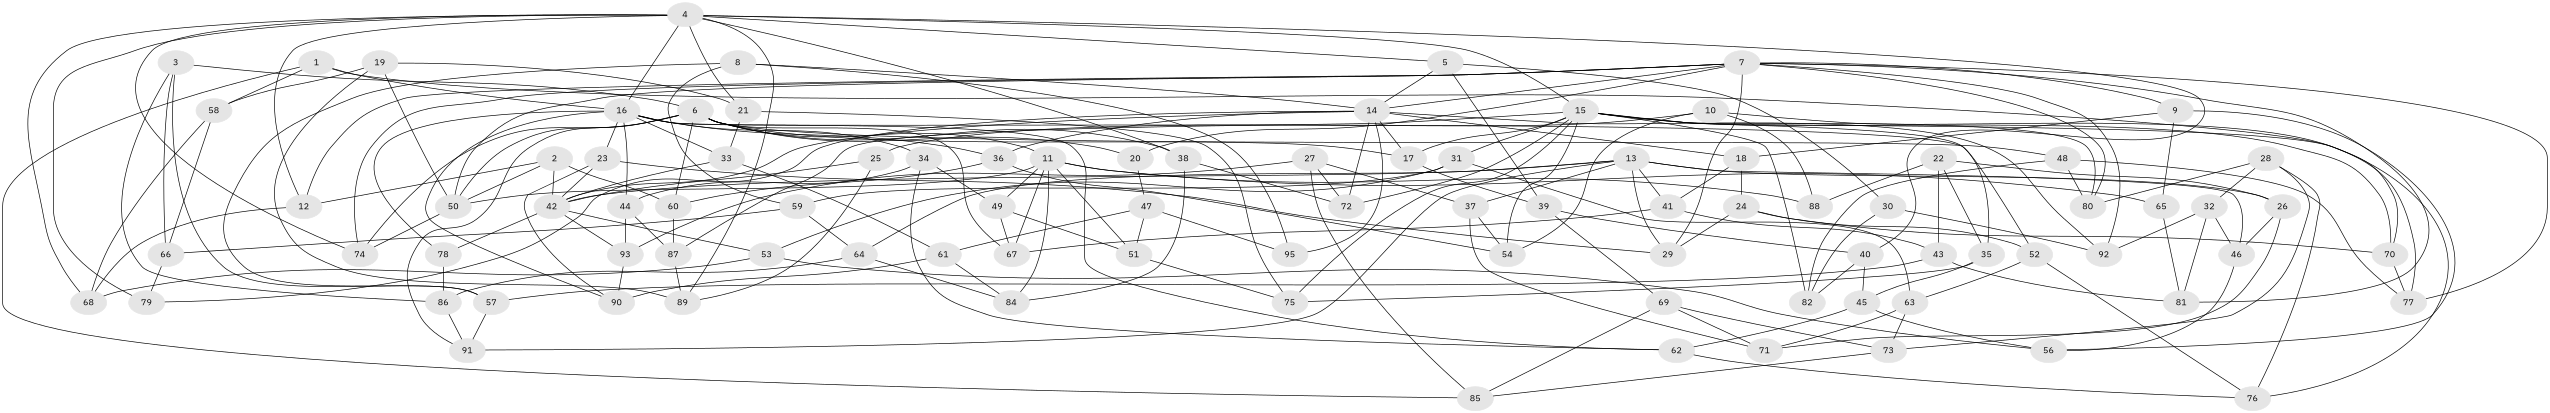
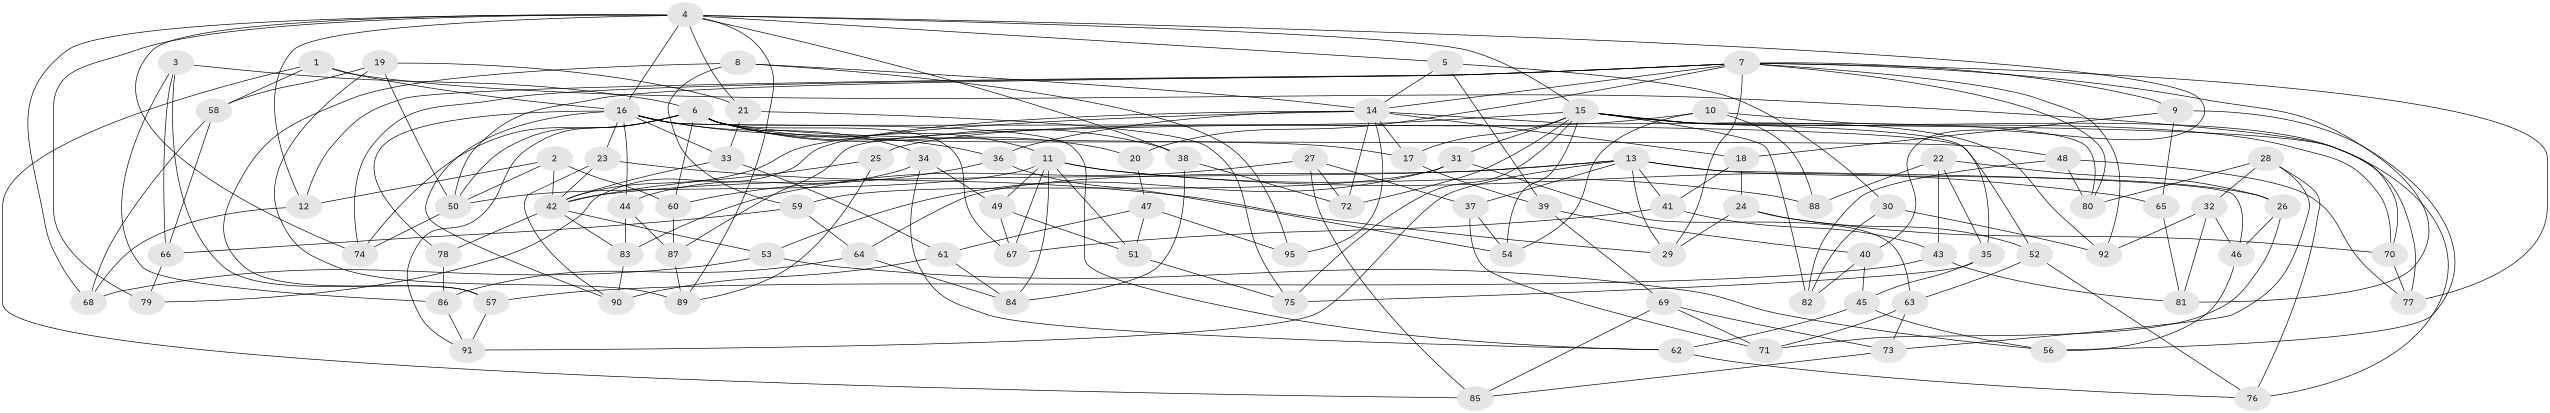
node "93": label "93" -> "83"
